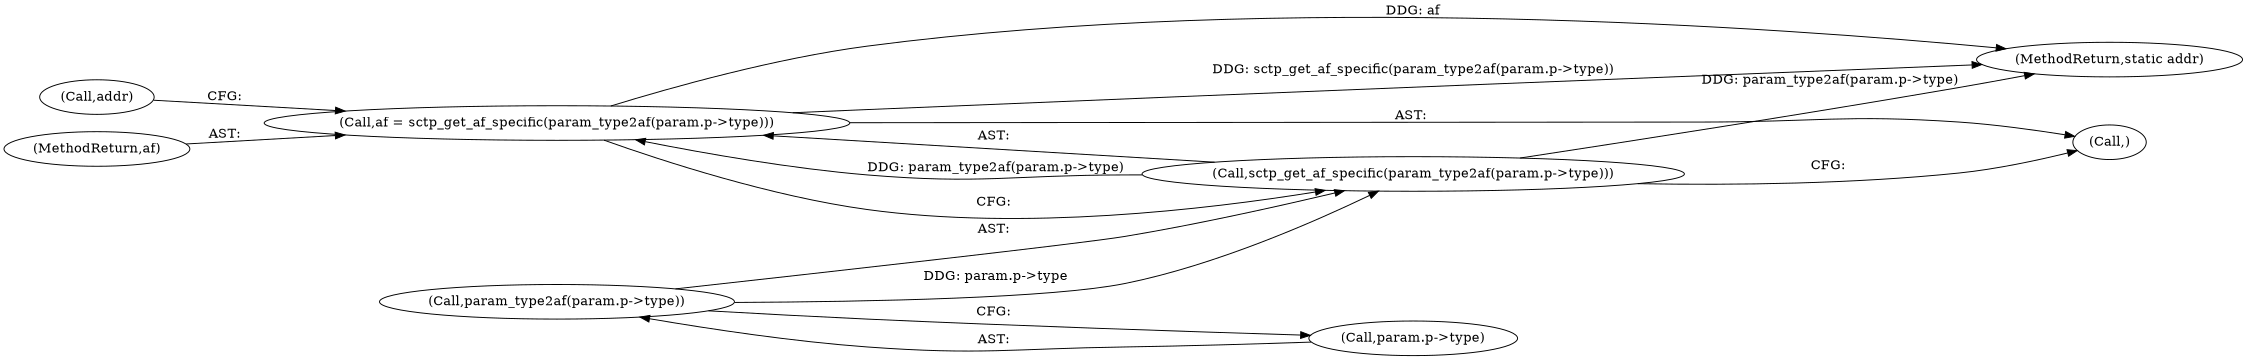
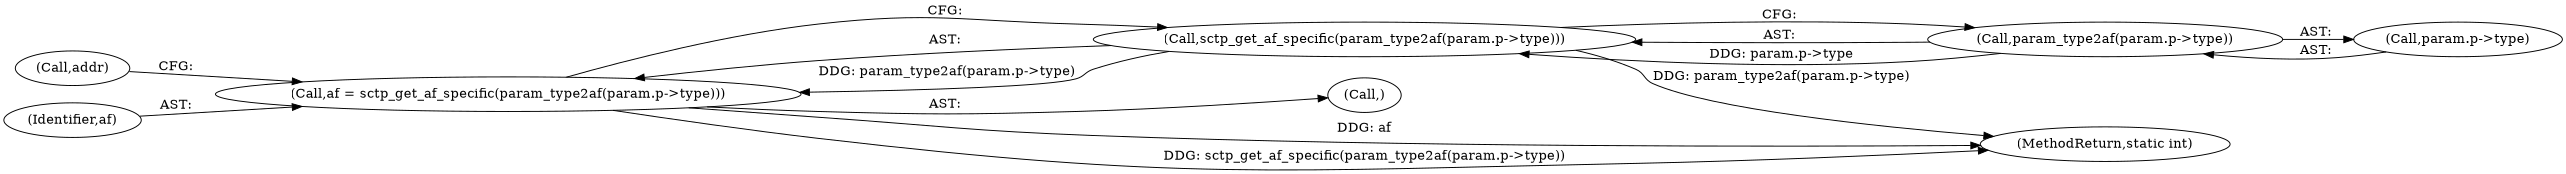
node "(MethodReturn,static addr)": label "(MethodReturn,static addr)" -> "(MethodReturn,static int)"
node "(MethodReturn,af)": label "(MethodReturn,af)" -> "(Identifier,af)"
edge "(Call,sctp_get_af_specific(param_type2af(param.p->type)))" -> "(Call,)": now "(Call,sctp_get_af_specific(param_type2af(param.p->type)))" -> "(Call,param_type2af(param.p->type))"
edge "(Call,param_type2af(param.p->type))" -> "(Call,param.p->type)": label "CFG: " -> "AST: "
